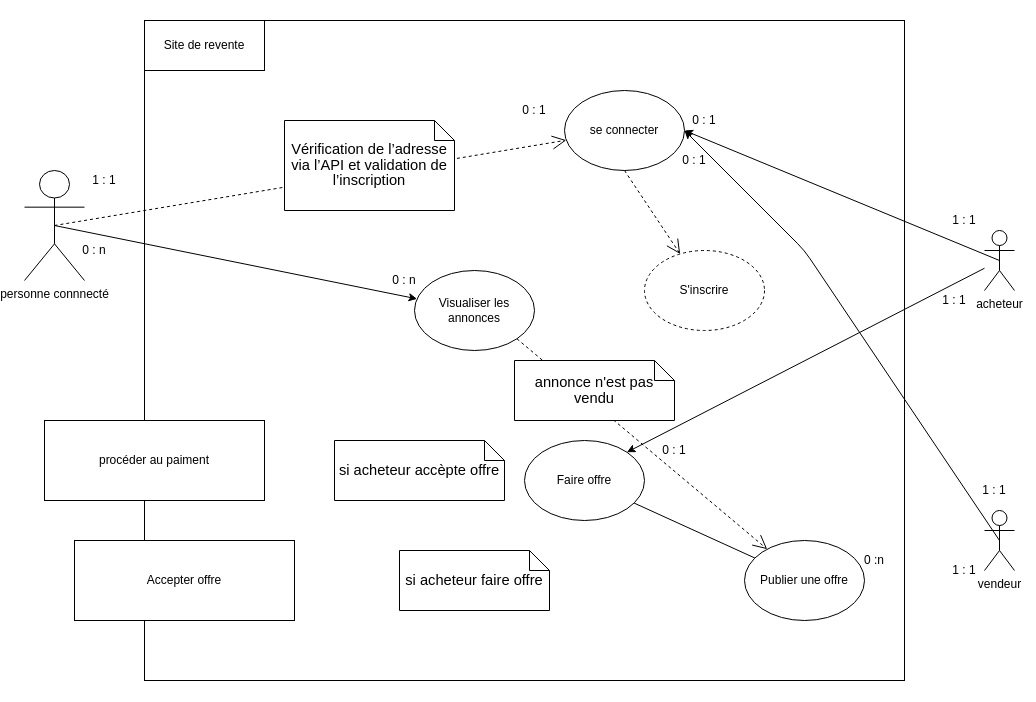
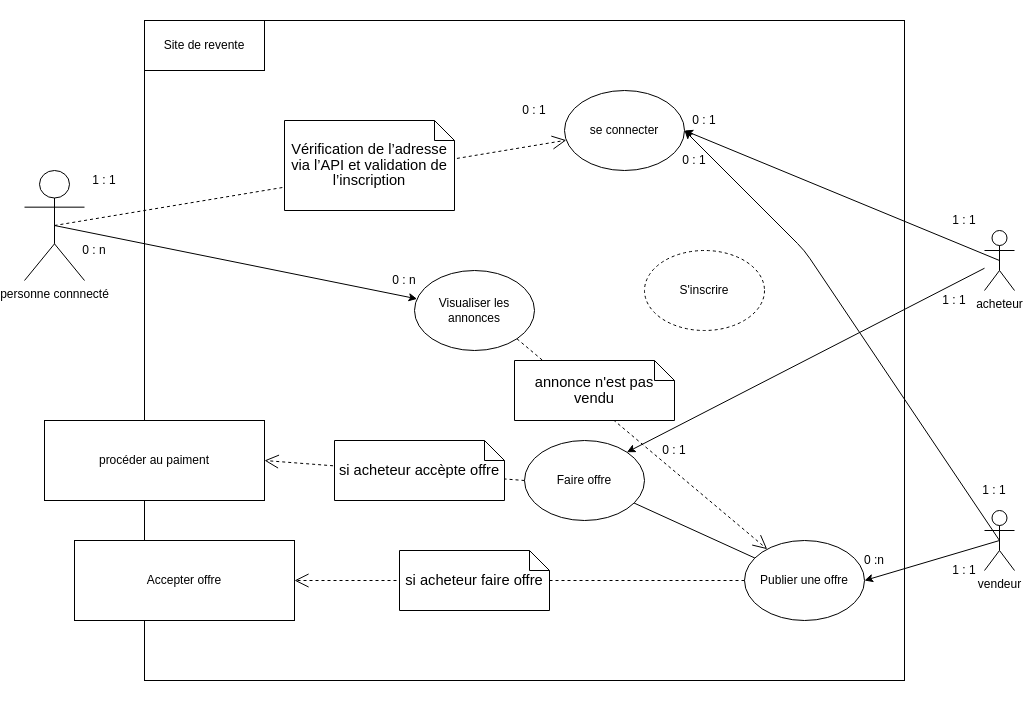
edge "se connecter" -> "S'inscrire": removed
edge "Faire offre" -> "procéder au paiment": added
edge "vendeur" -> "Publier une offre": added
edge "Publier une offre" -> "Accepter offre": added
